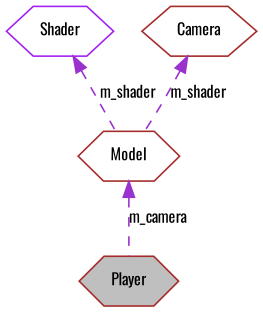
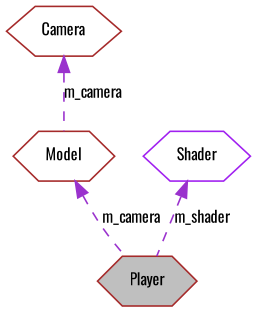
edge "Model" -> "Camera": label "m_shader" -> "m_camera"
edge "Model" -> "Shader": now "Player" -> "Shader"
